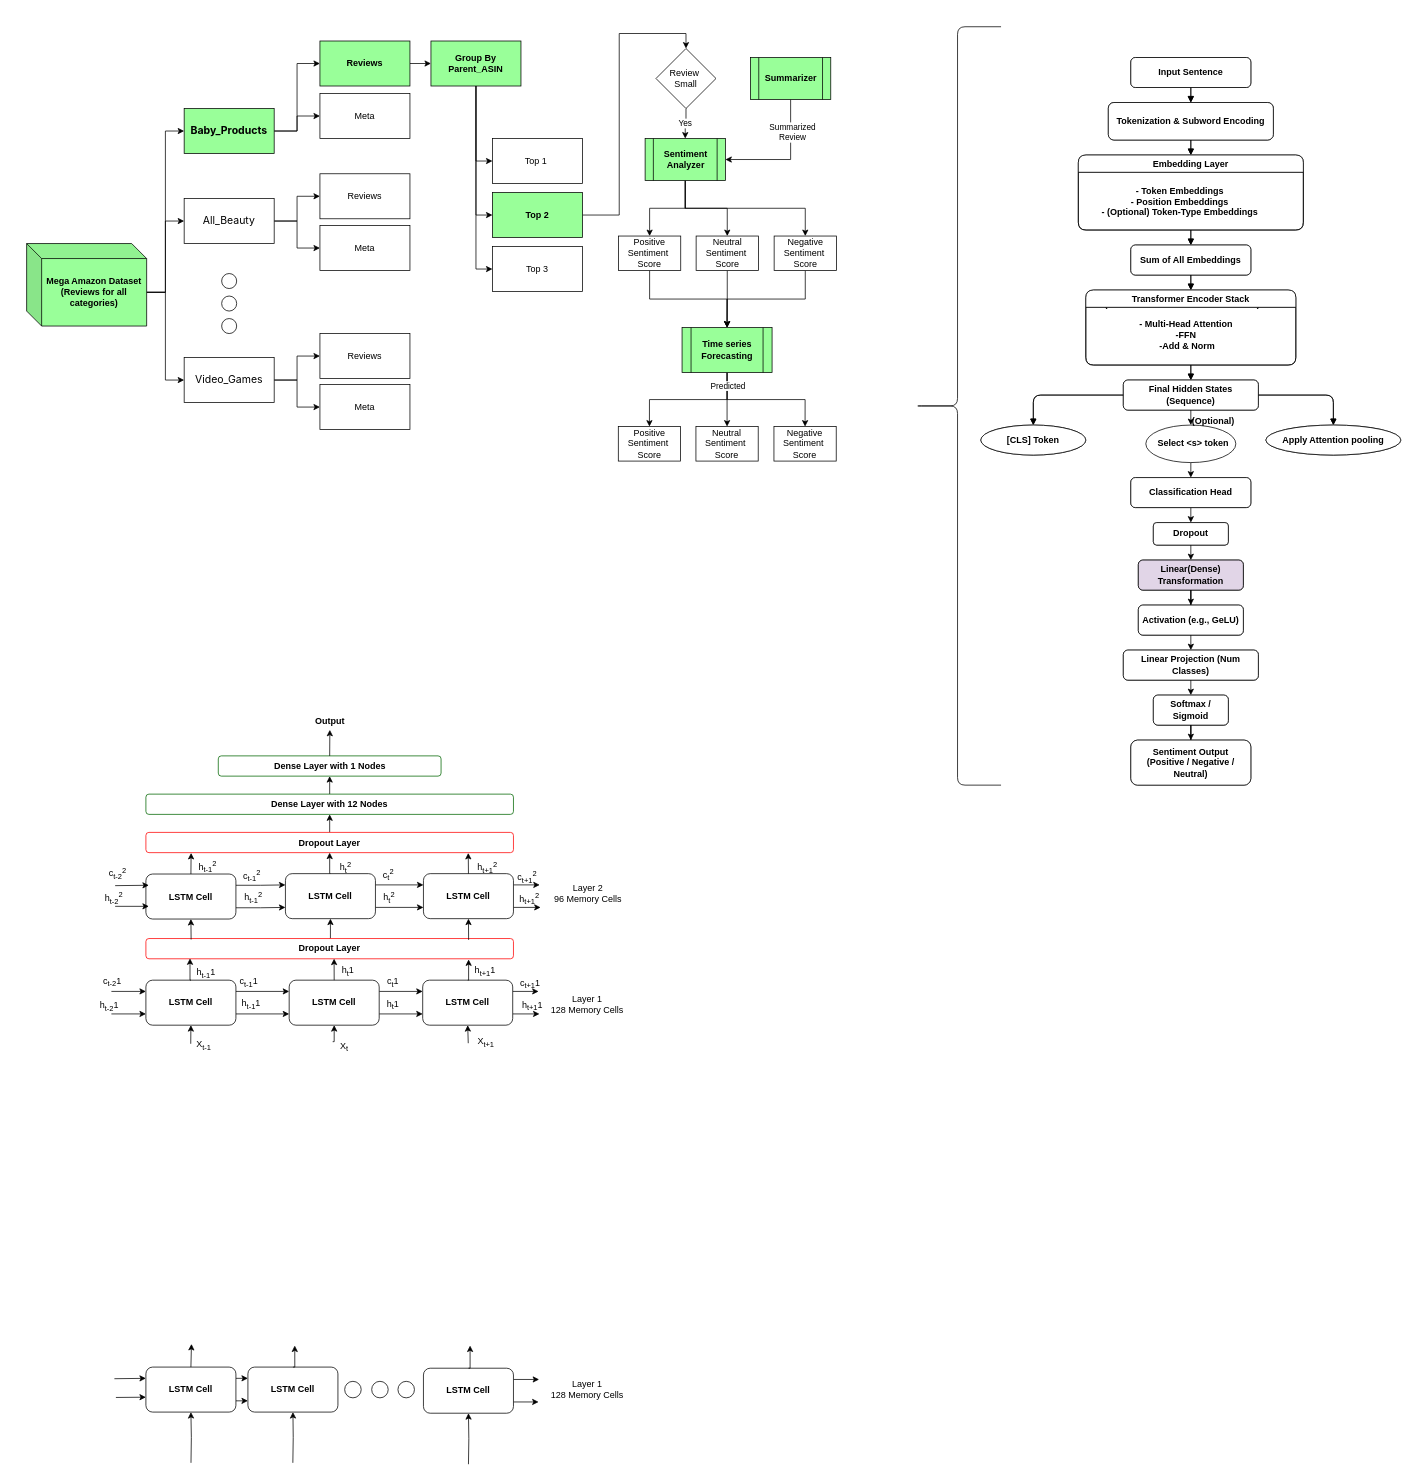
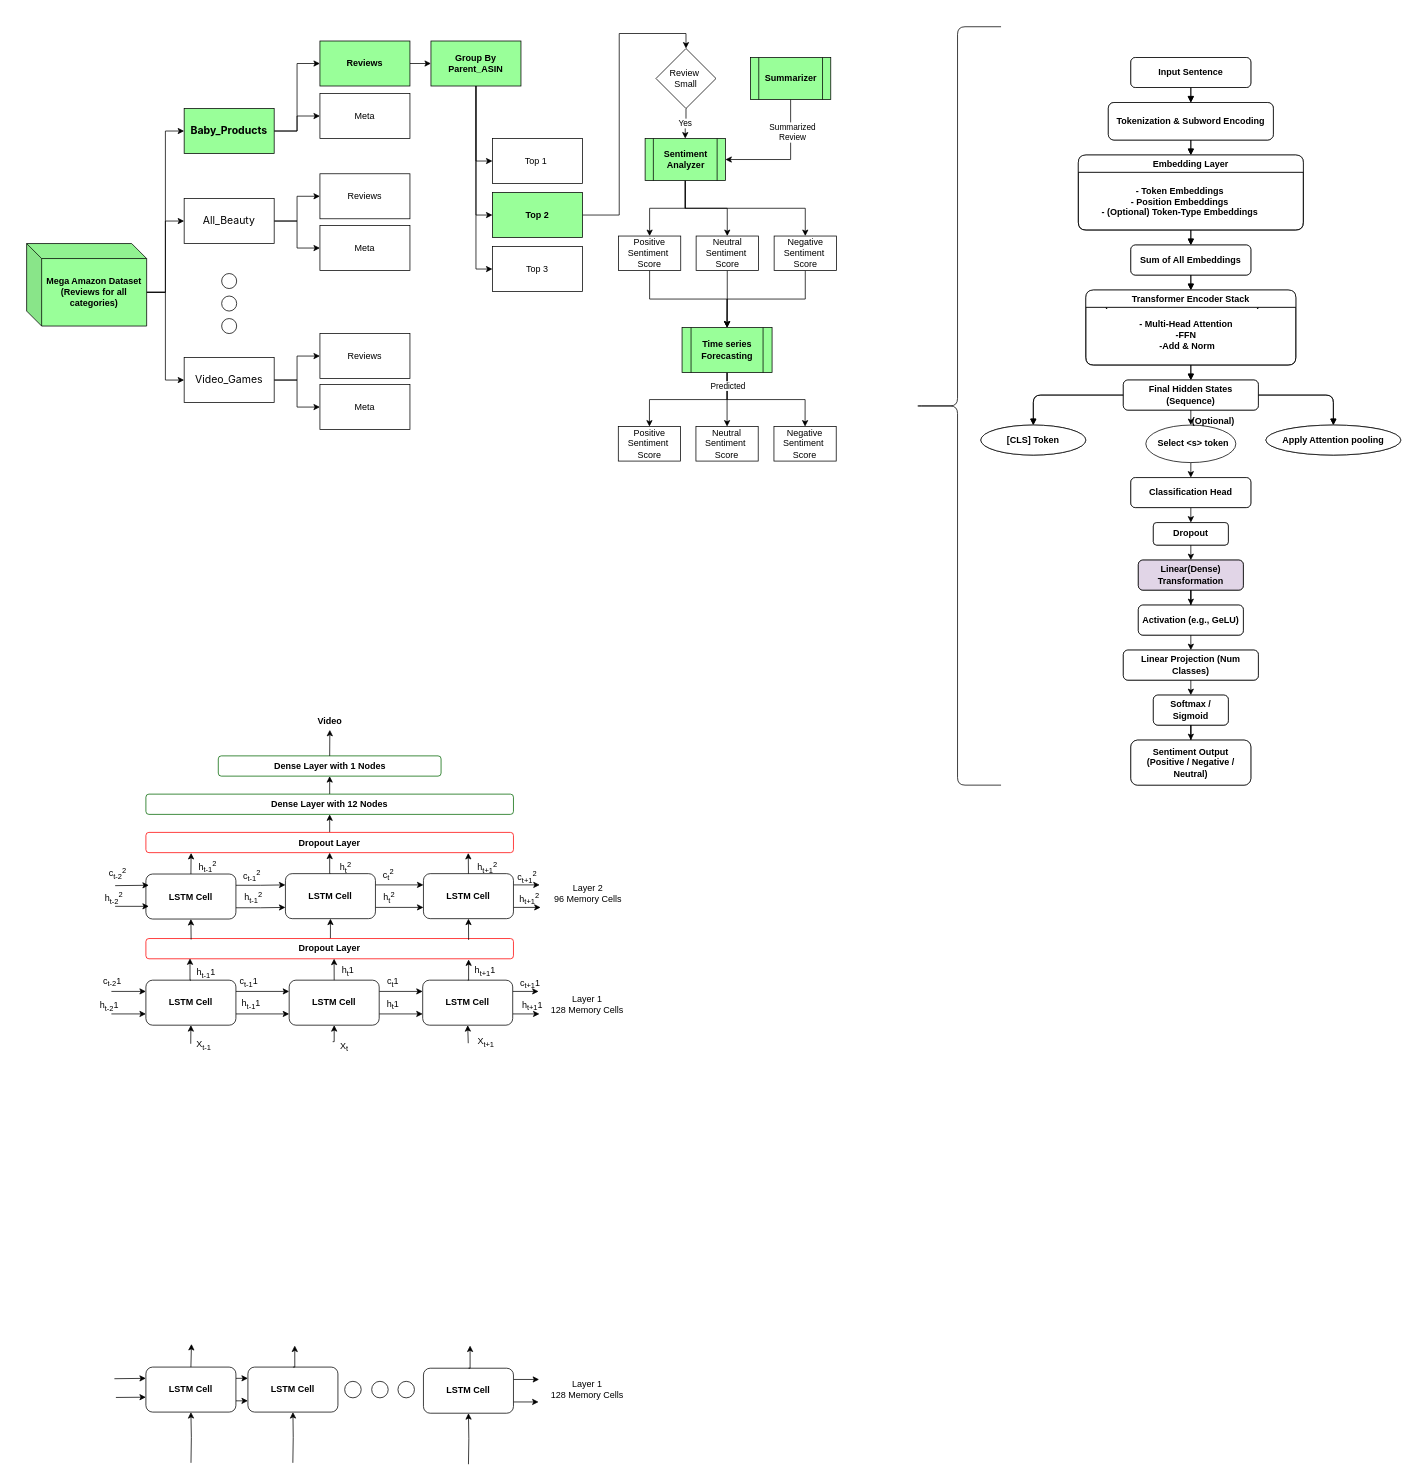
node "Output": label "Output" -> "Video"
